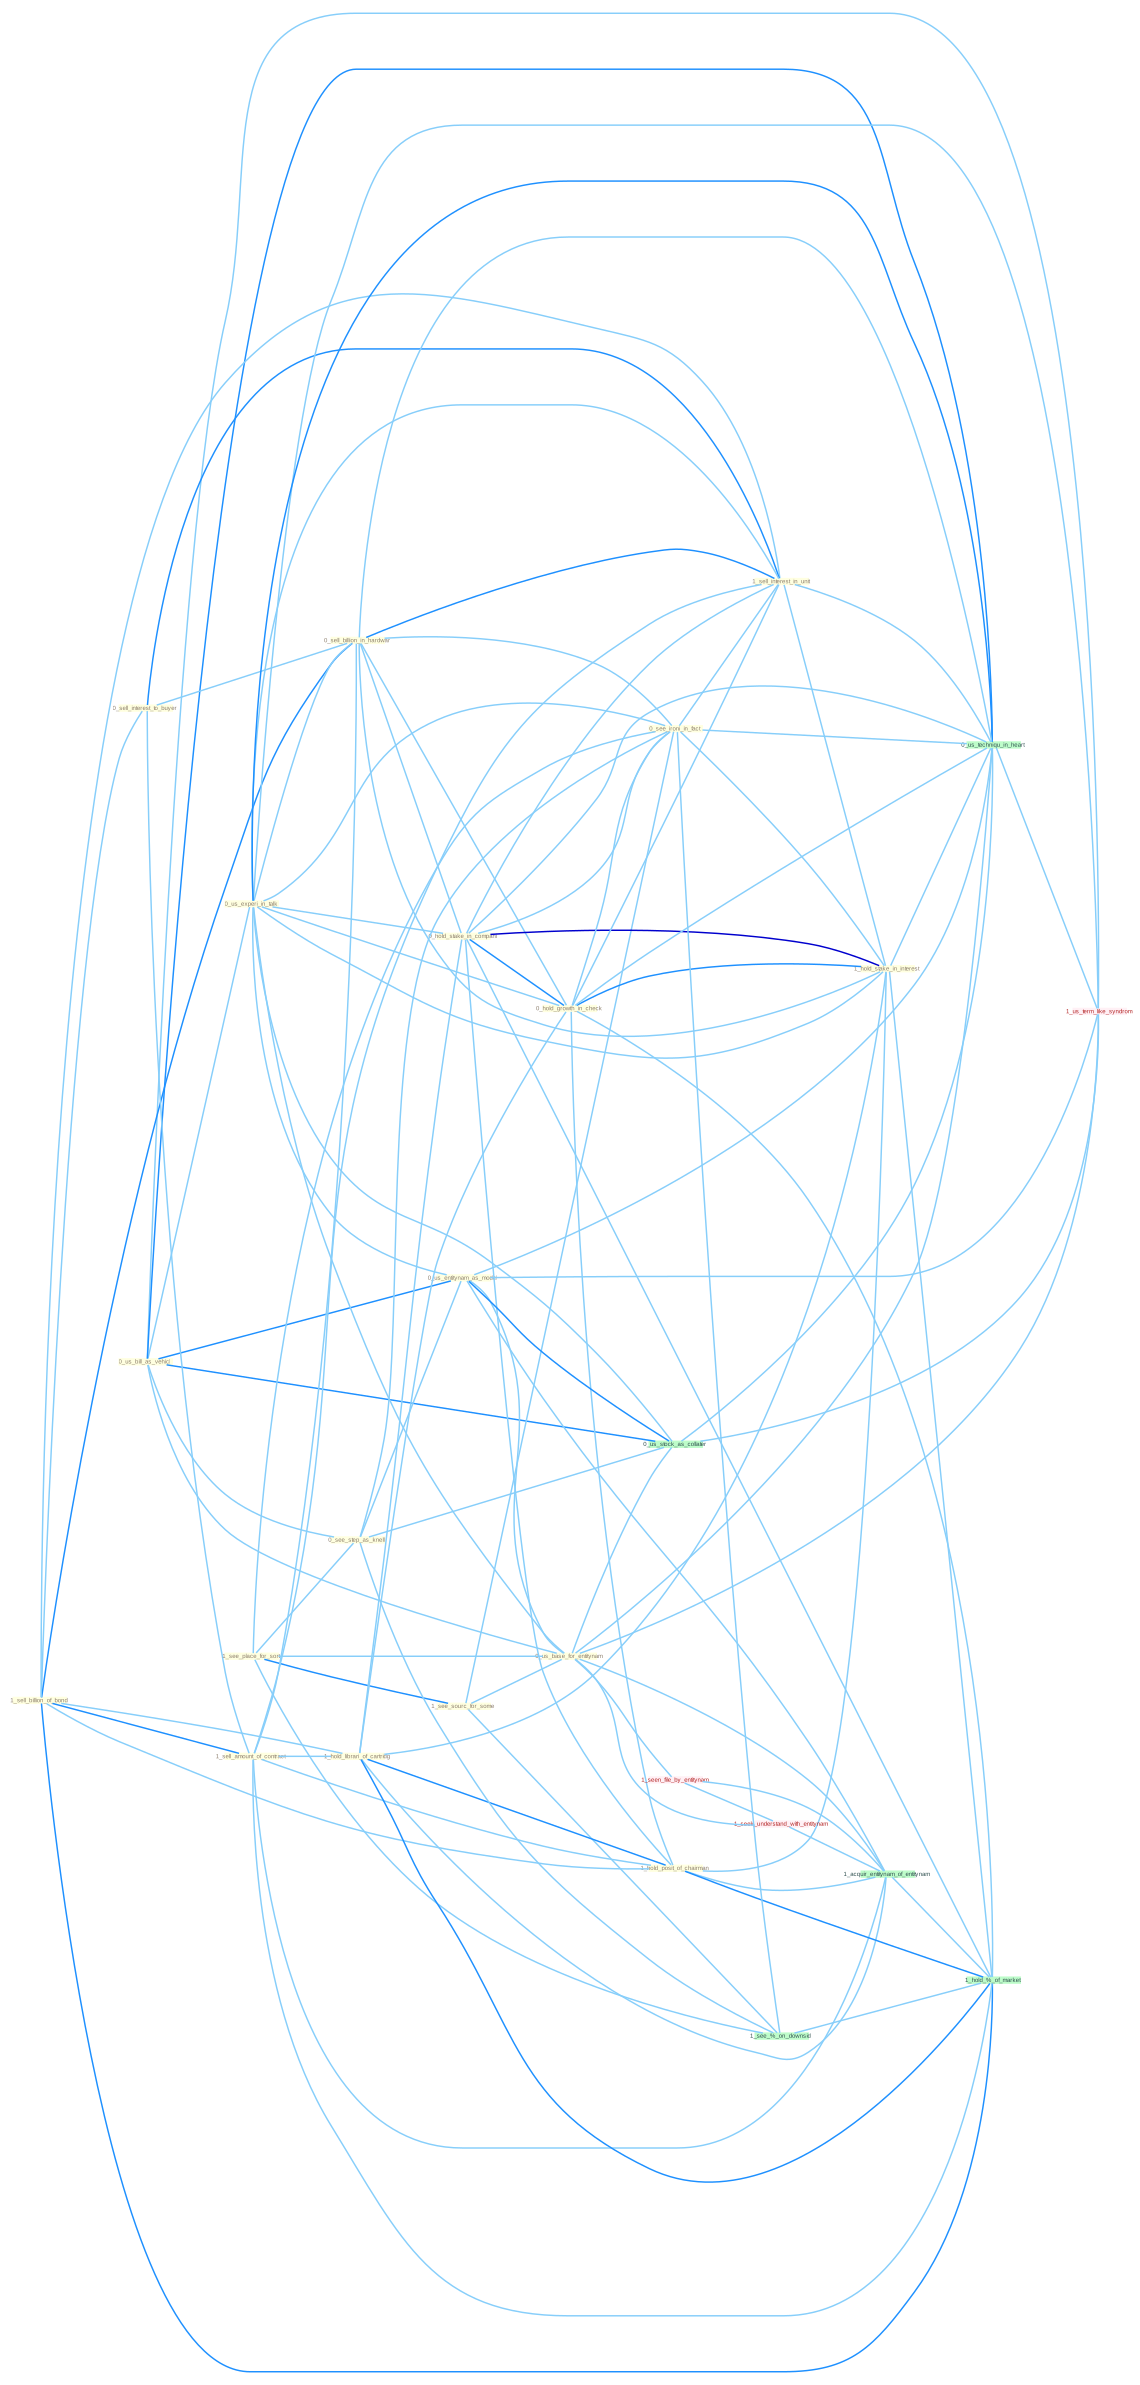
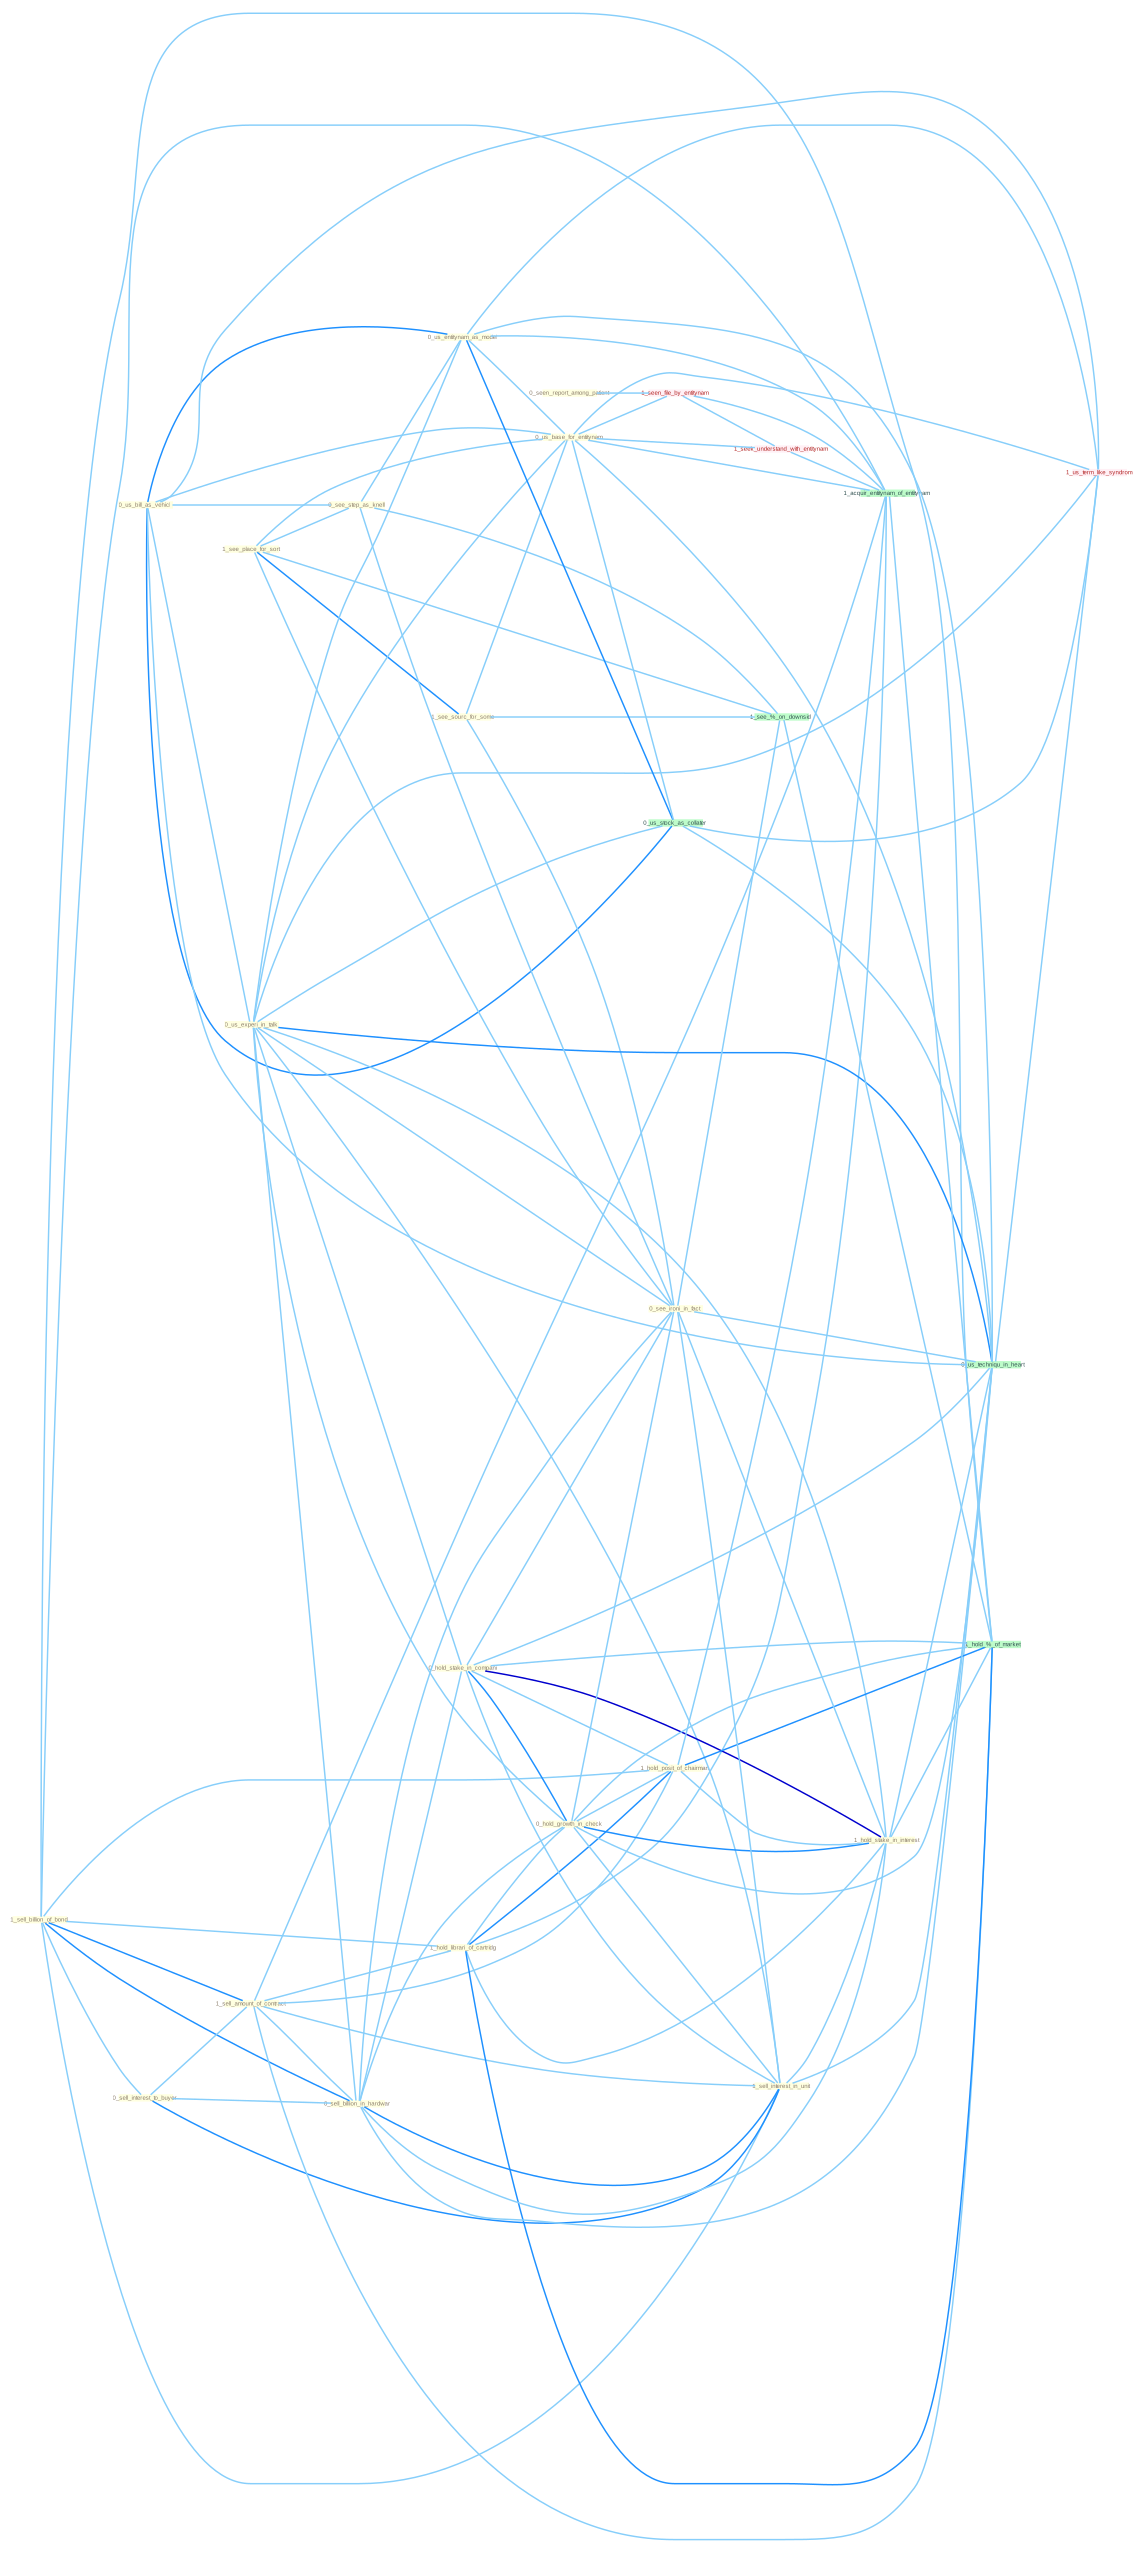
edge "0_us_techniqu_in_heart" -- "0_us_bill_as_vehicl": color #1e90ff -> #87cefa
node "0_seen_report_among_patient": added
edge "1_acquir_entitynam_of_entitynam" -- "1_sell_billion_of_bond": added
edge "0_hold_stake_in_compani" -- "1_hold_librari_of_cartridg": removed
edge "0_us_stock_as_collater" -- "0_see_step_as_knell": removed
edge "1_sell_billion_of_bond" -- "1_hold_%_of_market": color #1e90ff -> #87cefa
